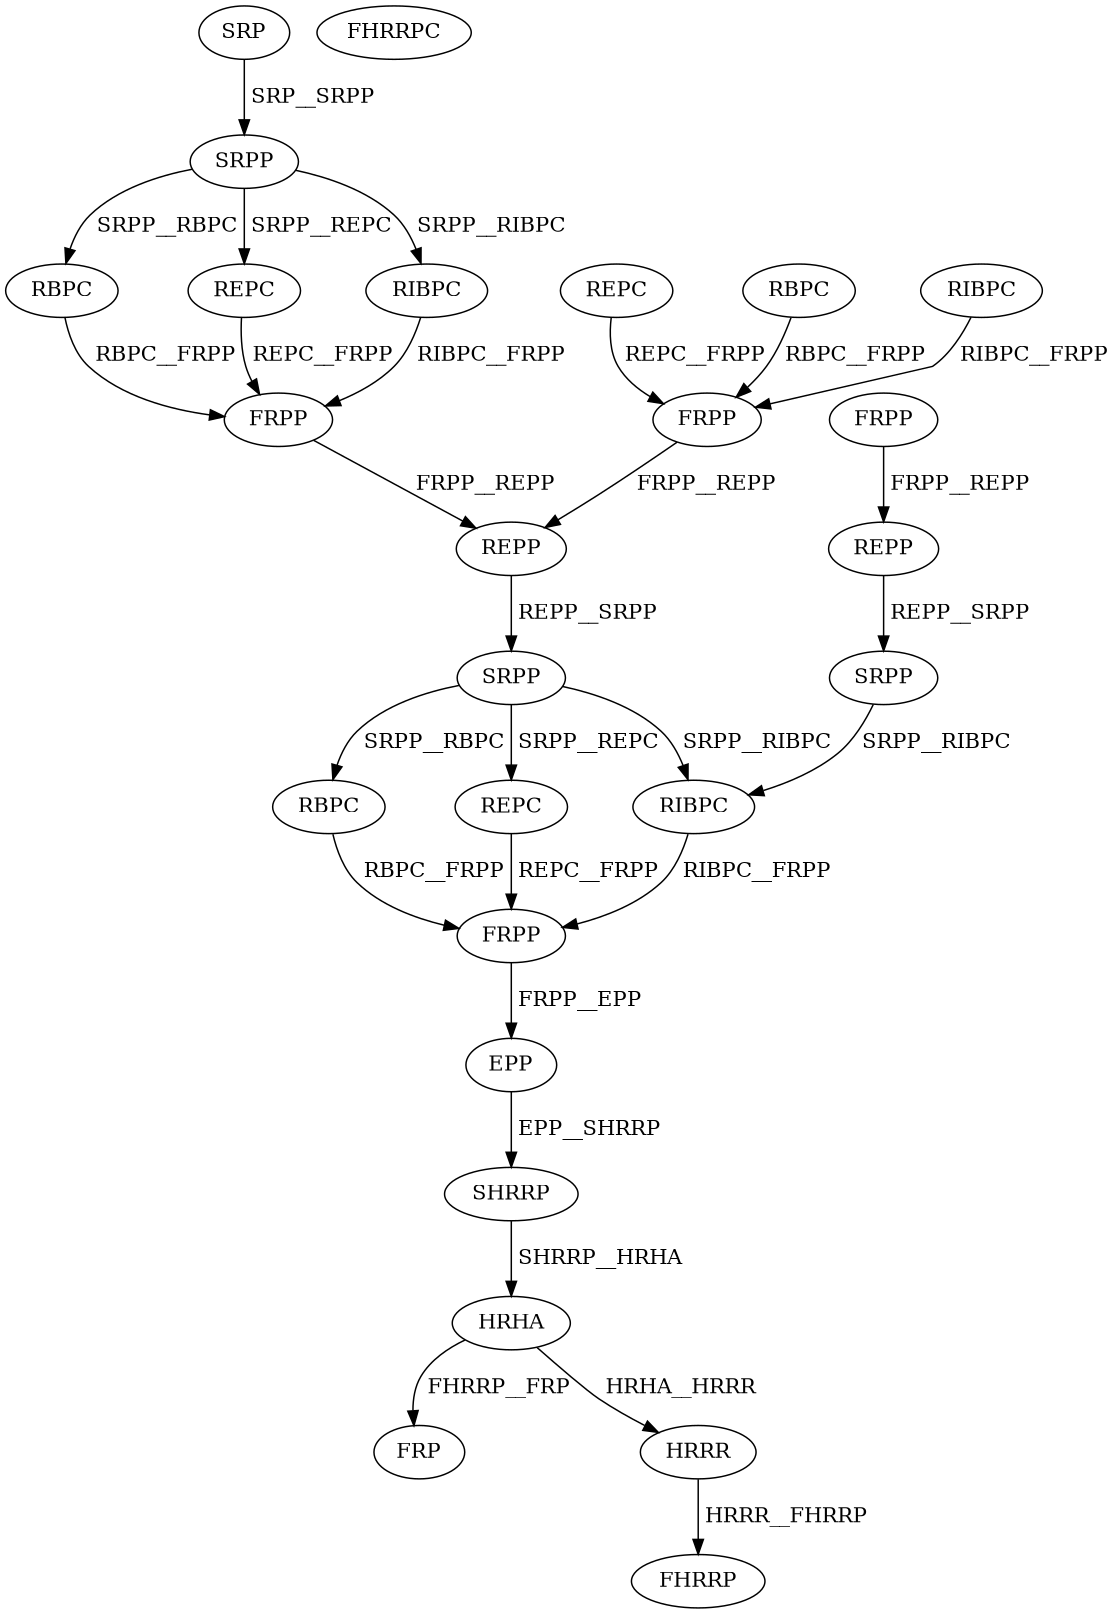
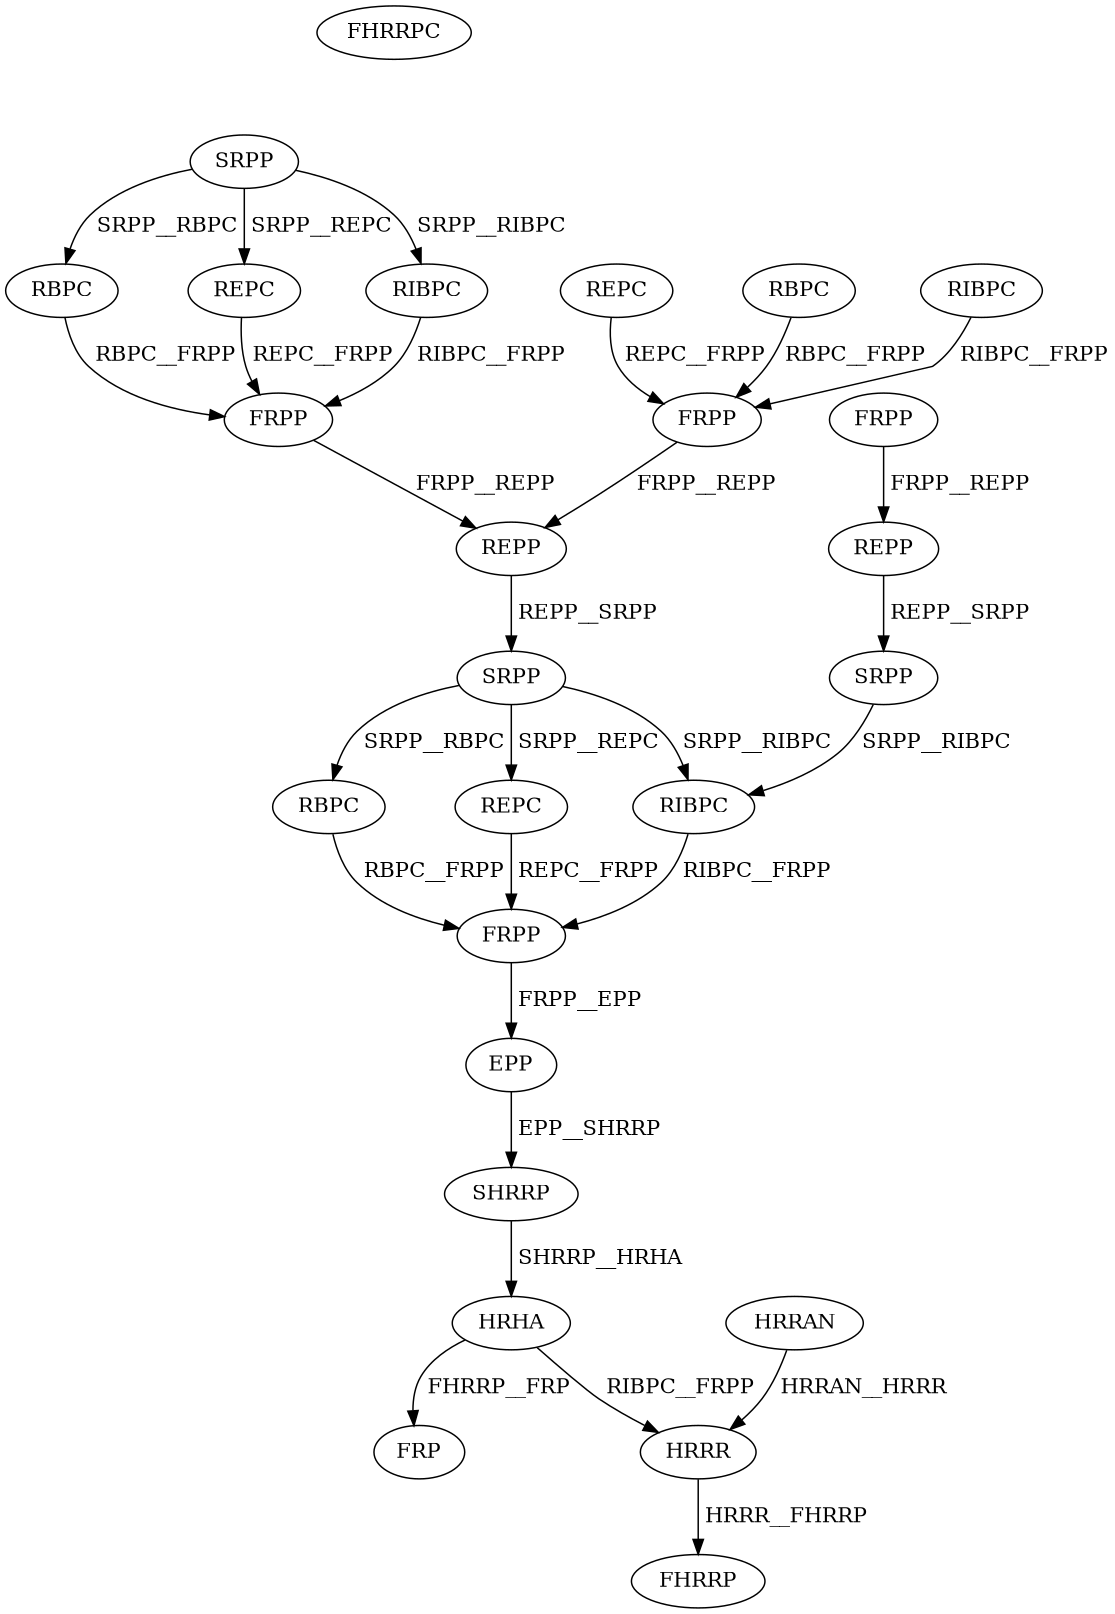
node "SRP": removed
node "HRRAN": added
edge "HRHA" -> "HRRR": label " HRHA__HRRR" -> " RIBPC__FRPP"
